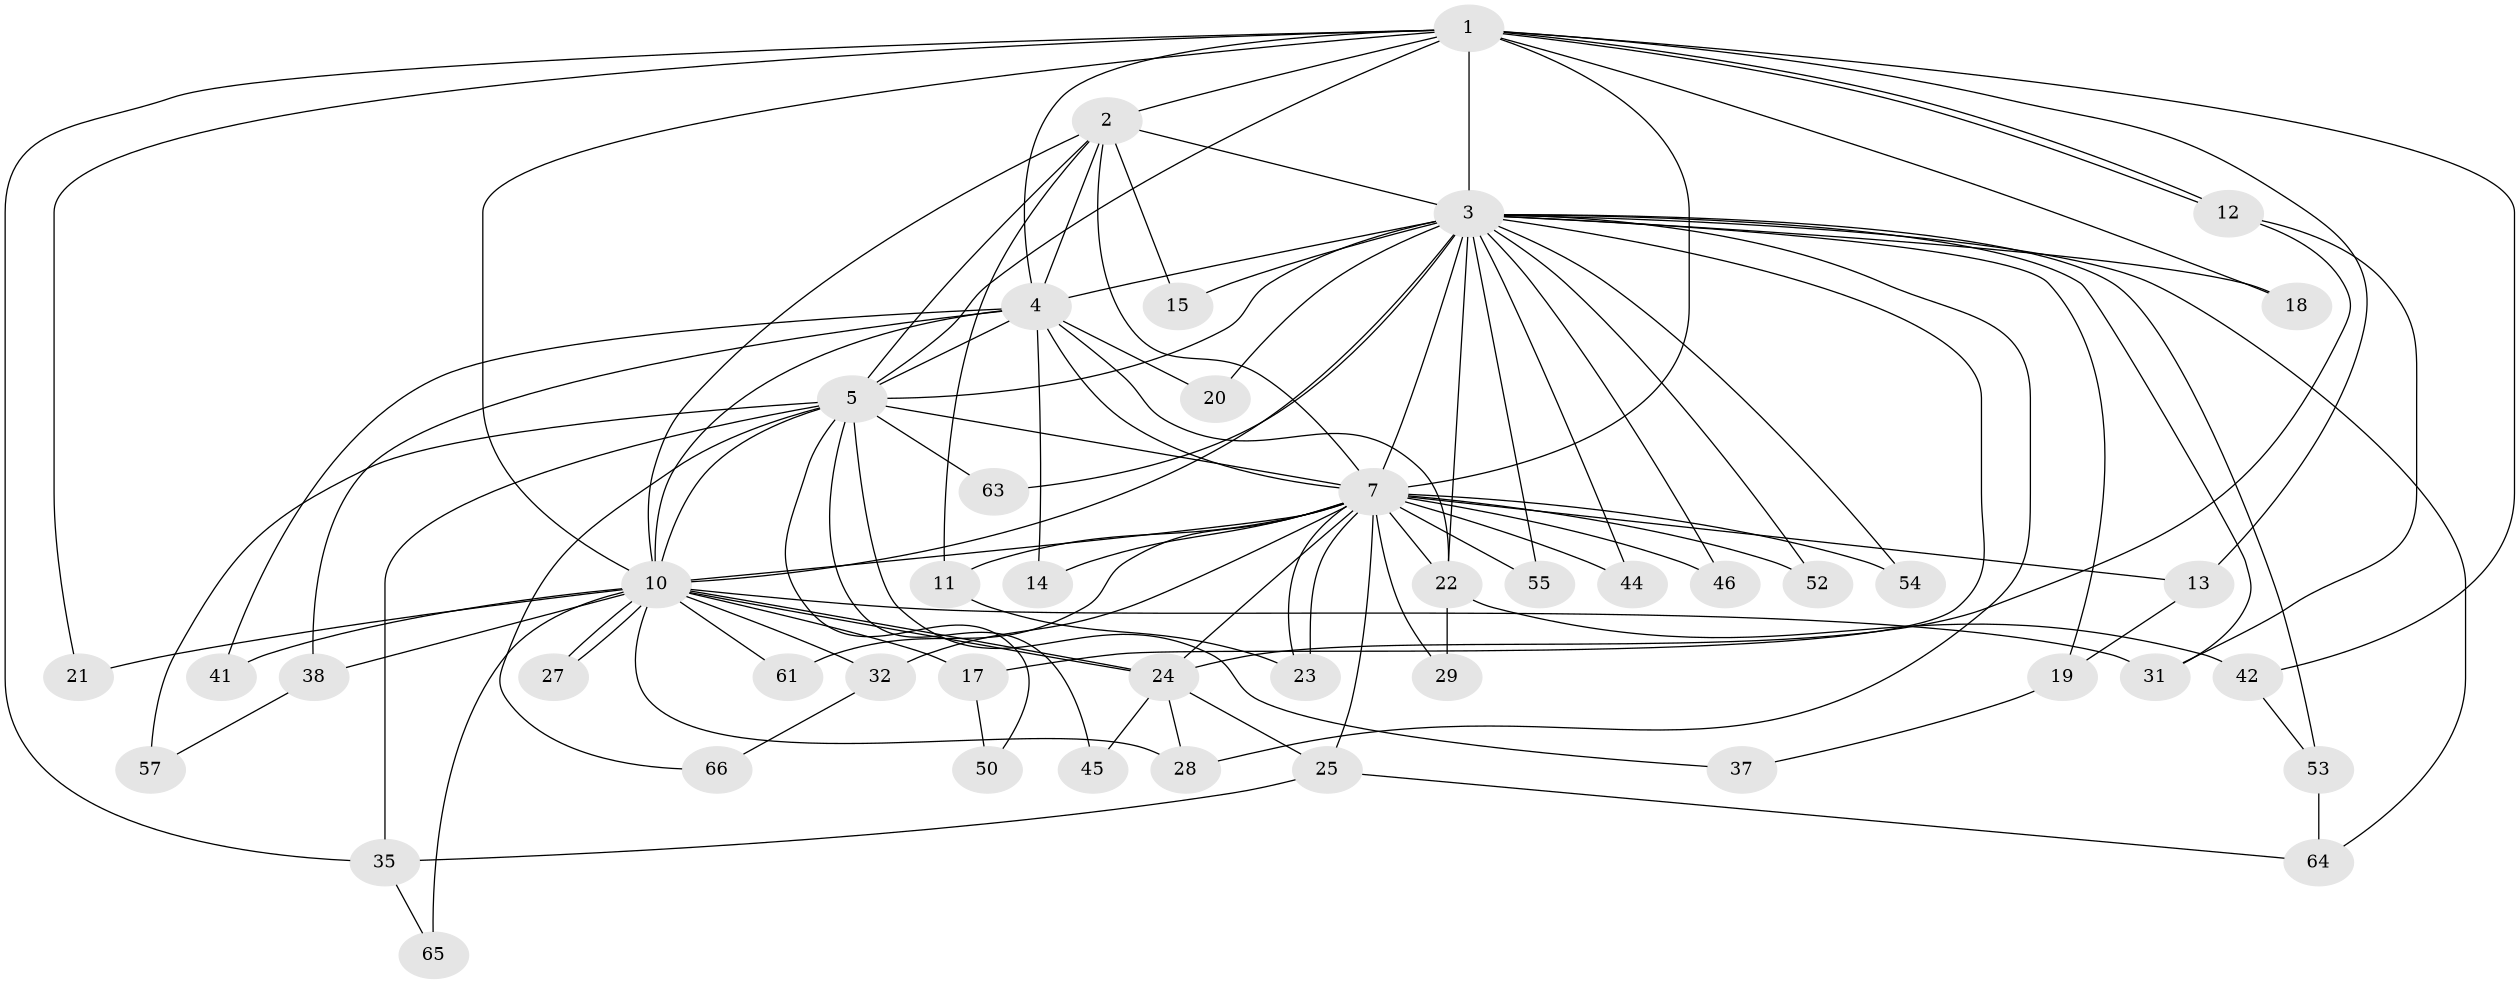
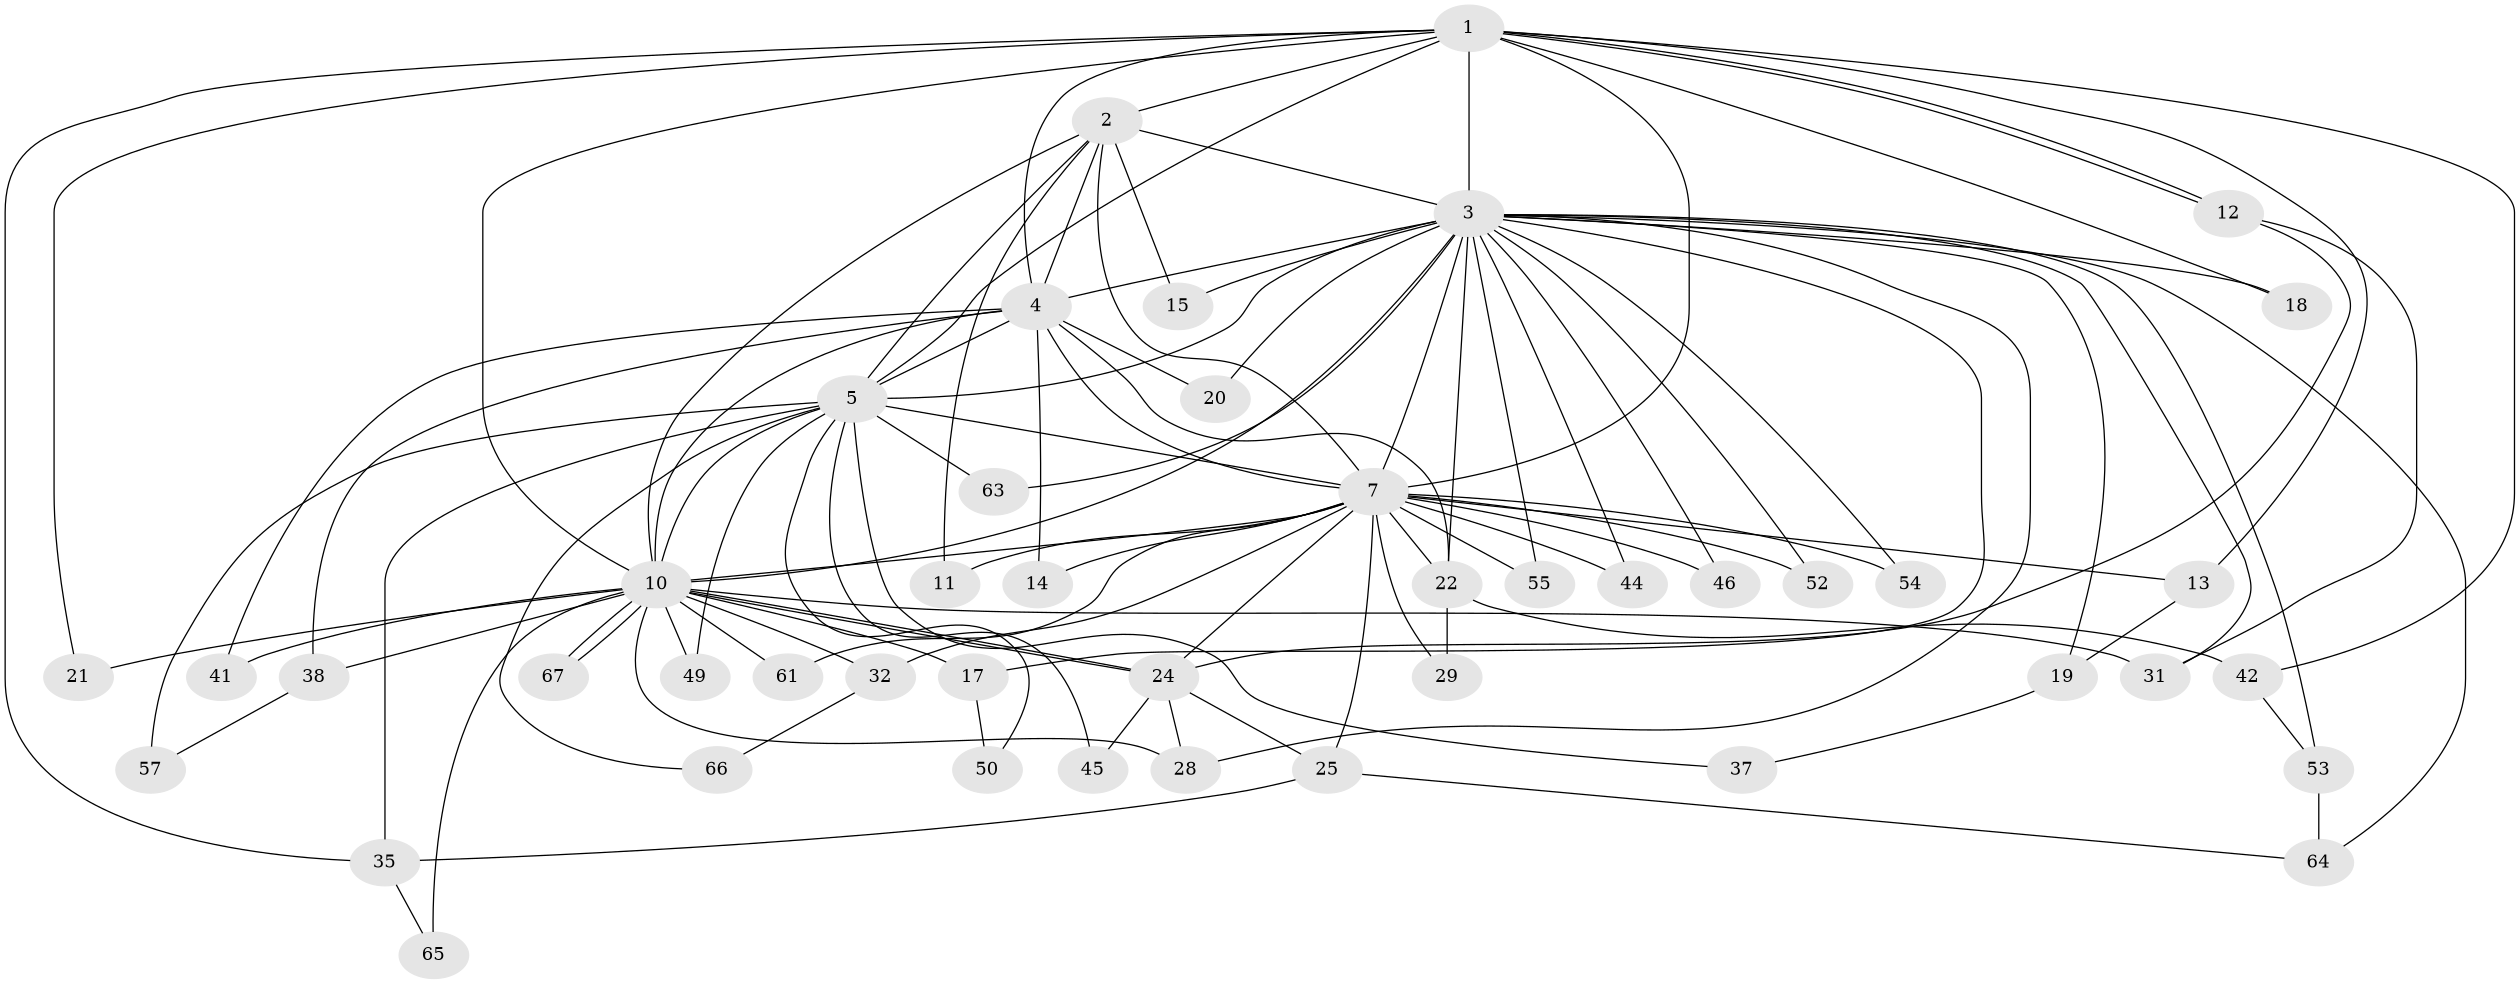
node "27": label "27" -> "67"
node "49": added
node "23": removed
